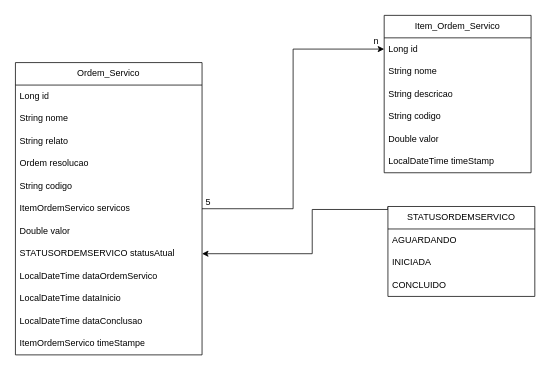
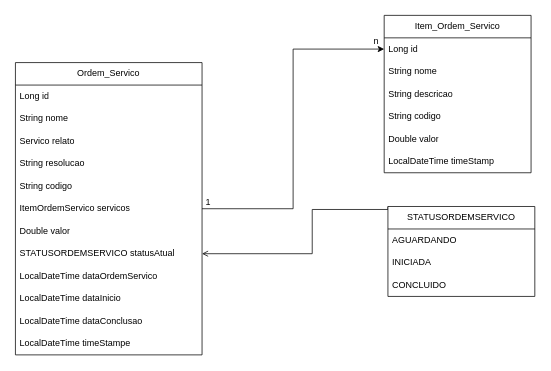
node "String relato": label "String relato" -> "Servico relato"
node "Ordem resolucao": label "Ordem resolucao" -> "String resolucao"
node "5": label "5" -> "1"
edge "STATUSORDEMSERVICO" -> "STATUSORDEMSERVICO statusAtual": arrowhead classic -> open
node "ItemOrdemServico timeStampe": label "ItemOrdemServico timeStampe" -> "LocalDateTime timeStampe"
